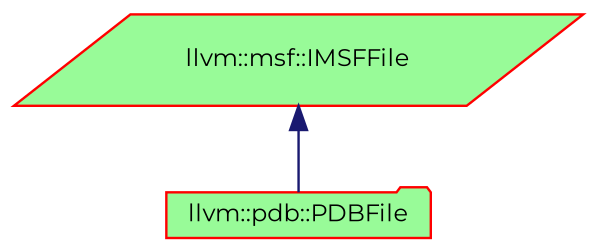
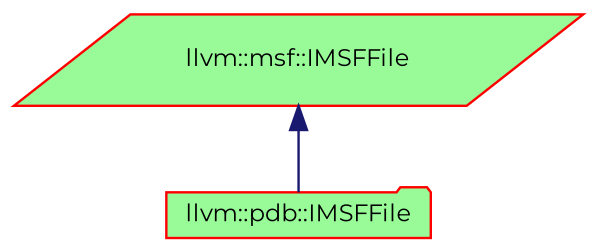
node "llvm::pdb::PDBFile": label "llvm::pdb::PDBFile" -> "llvm::pdb::IMSFFile"
